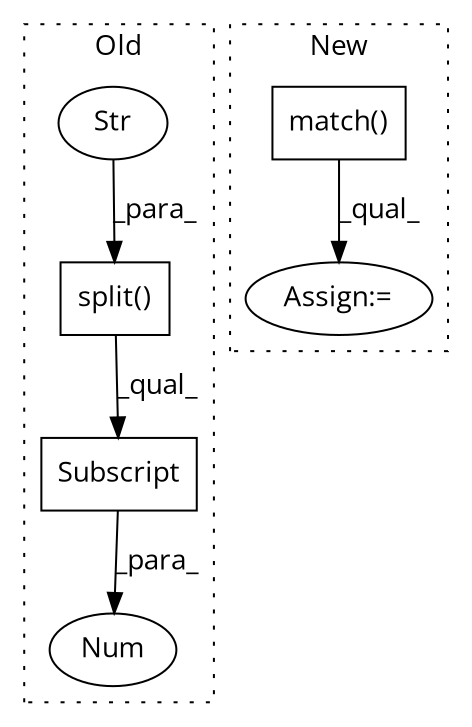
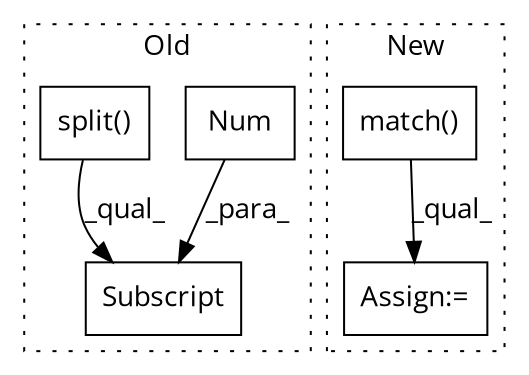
node "Str": removed
node "Assign:=": shape ellipse -> box
edge "Subscript" -> "Num": reversed
node "Num": shape ellipse -> box
